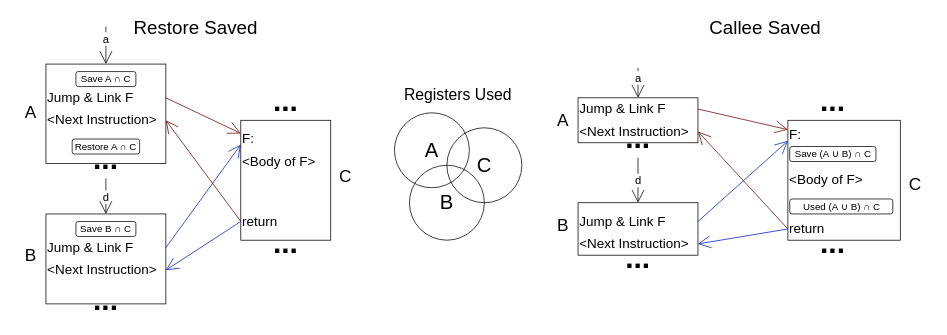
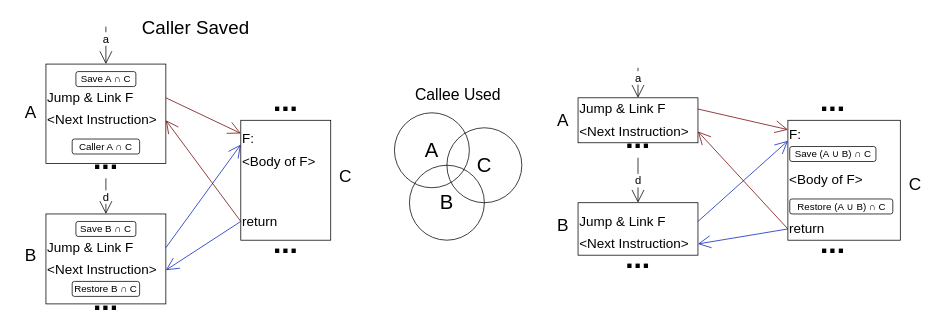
node "Restore Saved": label "Restore Saved" -> "Caller Saved"
node "Callee Saved": removed
node "Registers Used": label "Registers Used" -> "Callee Used"
node "Restore A ∩ C": label "Restore A ∩ C" -> "Caller A ∩ C"
node "Used (A ∪ B) ∩ C": label "Used (A ∪ B) ∩ C" -> "Restore (A ∪ B) ∩ C"
node "Restore B ∩ C": added
